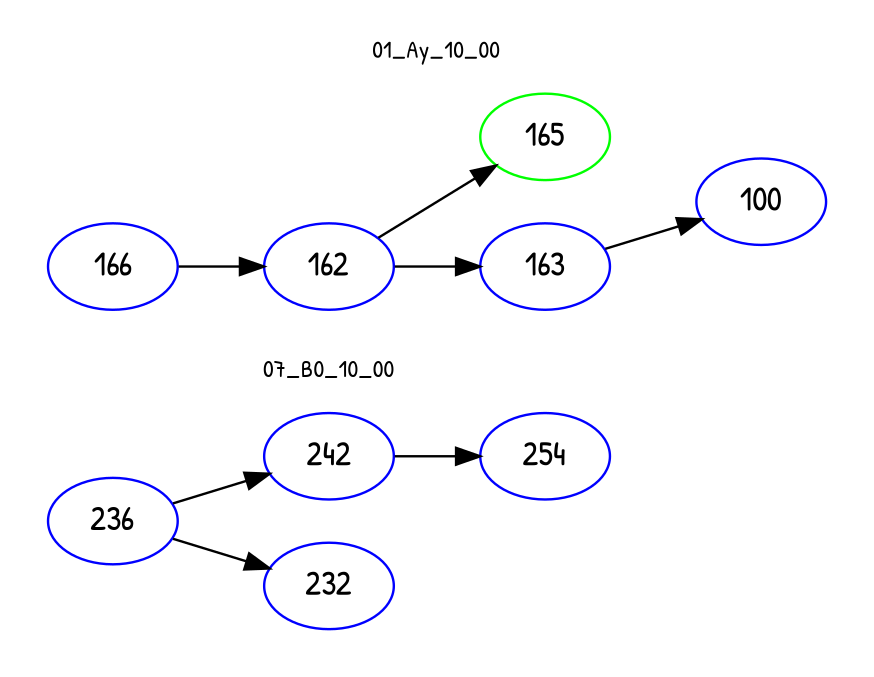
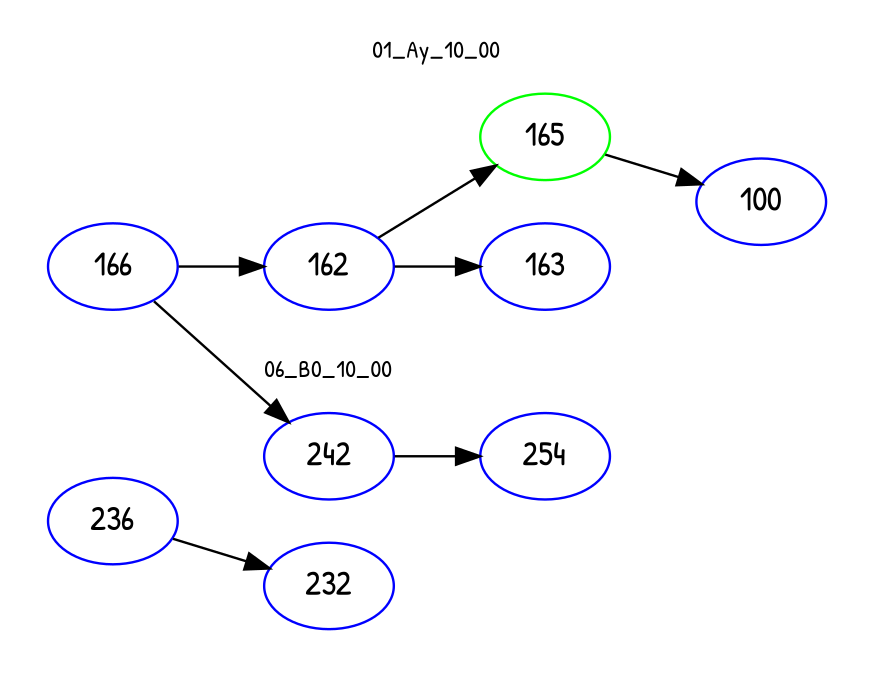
edge "163" -> "100": now "165" -> "100"
cluster "07_B0_10_00": label "07_B0_10_00" -> "06_B0_10_00"
edge "236" -> "242": now "166" -> "242"
